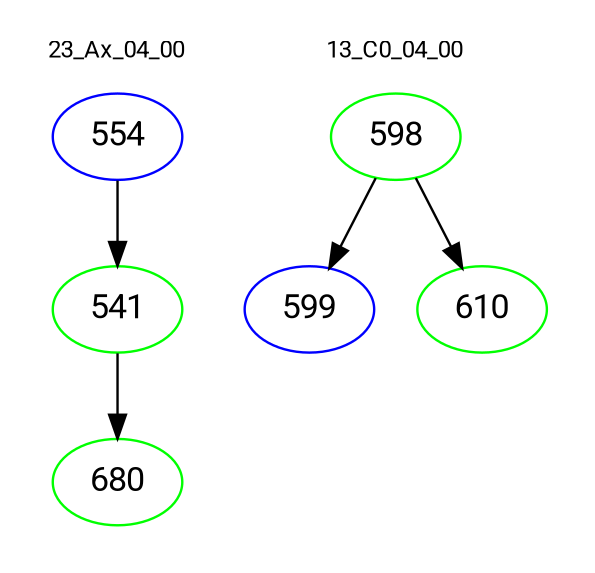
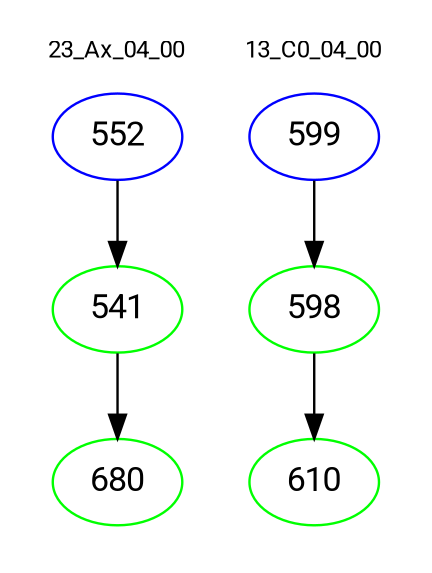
node "554": label "554" -> "552"
edge "598" -> "599": reversed
